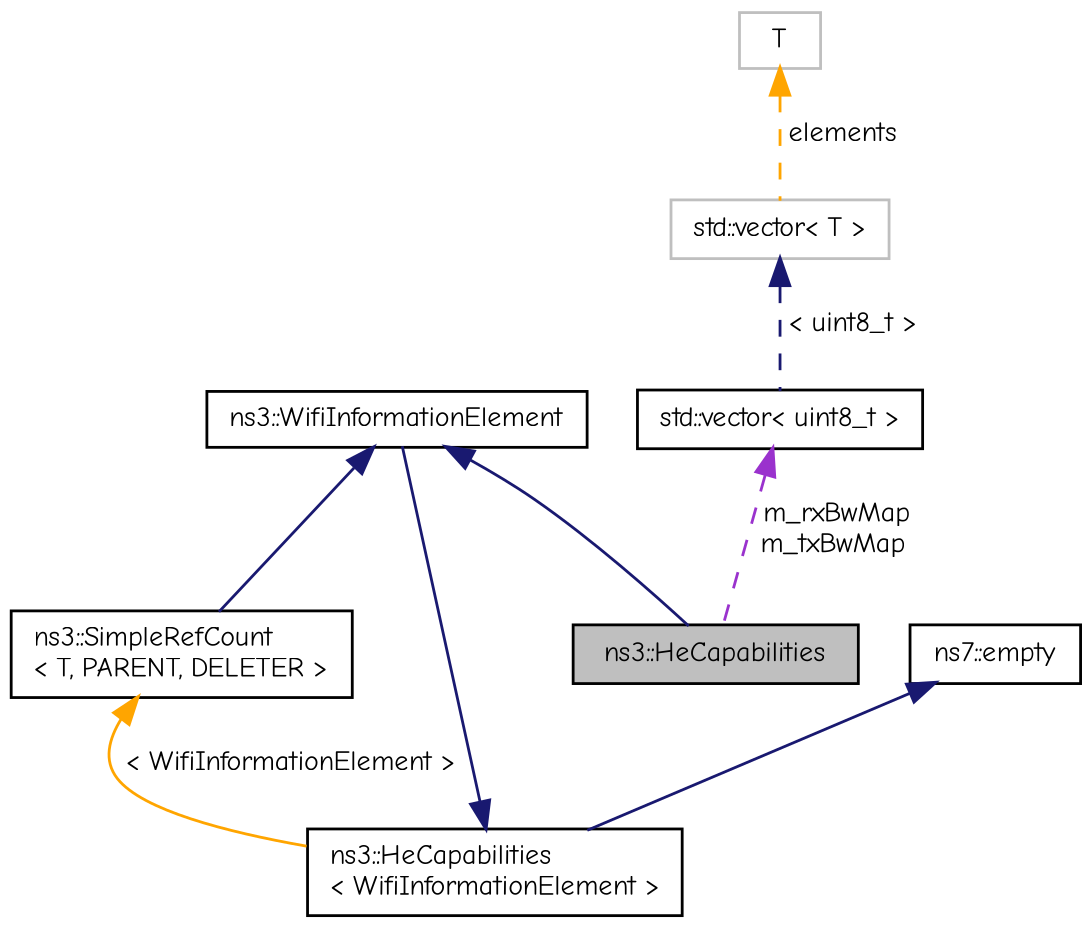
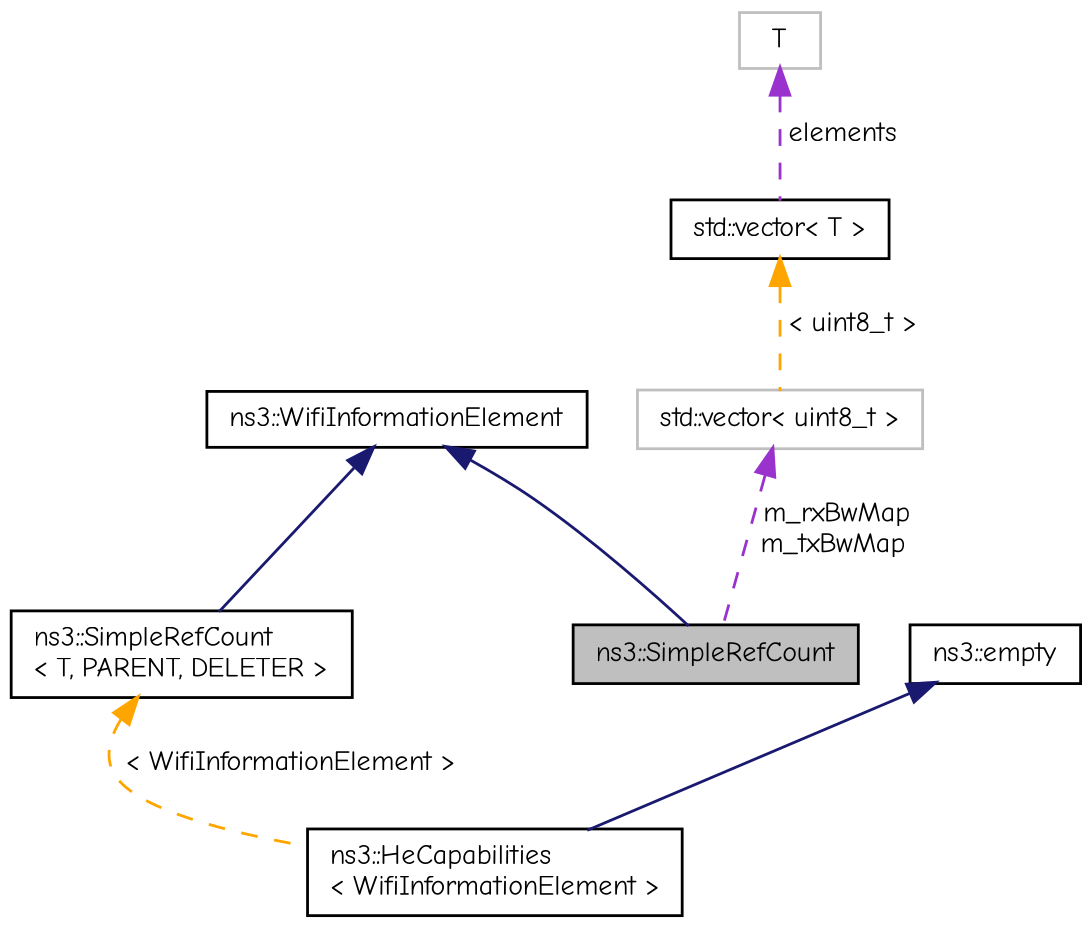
edge "std::vector< T >" -> "T": color orange -> darkorchid3
node "std::vector< T >": color grey75 -> black
edge "std::vector< uint8_t >" -> "std::vector< T >": color midnightblue -> orange
node "std::vector< uint8_t >": color black -> grey75
edge "ns3::WifiInformationElement" -> "ns3::HeCapabilities < WifiInformationElement >": removed
node "ns3::HeCapabilities": label "ns3::HeCapabilities" -> "ns3::SimpleRefCount"
node "ns7::empty": label "ns7::empty" -> "ns3::empty"
edge "ns3::HeCapabilities < WifiInformationElement >" -> "ns3::SimpleRefCount < T, PARENT, DELETER >": style solid -> dashed
